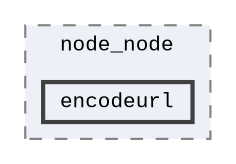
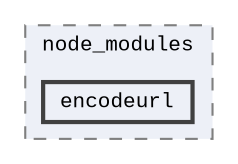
cluster "node_node": label "node_node" -> "node_modules"
